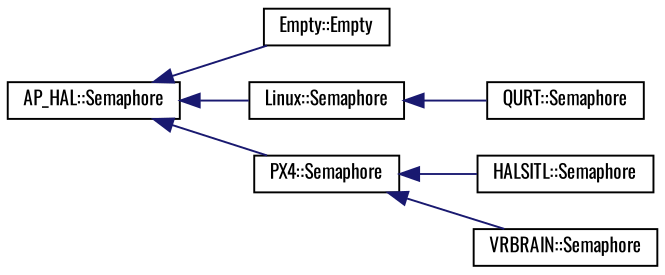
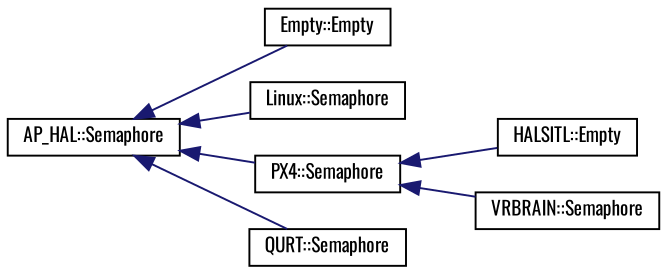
edge "QURT::Semaphore" -> "Linux::Semaphore": now "QURT::Semaphore" -> "AP_HAL::Semaphore"
node "HALSITL::Semaphore": label "HALSITL::Semaphore" -> "HALSITL::Empty"
